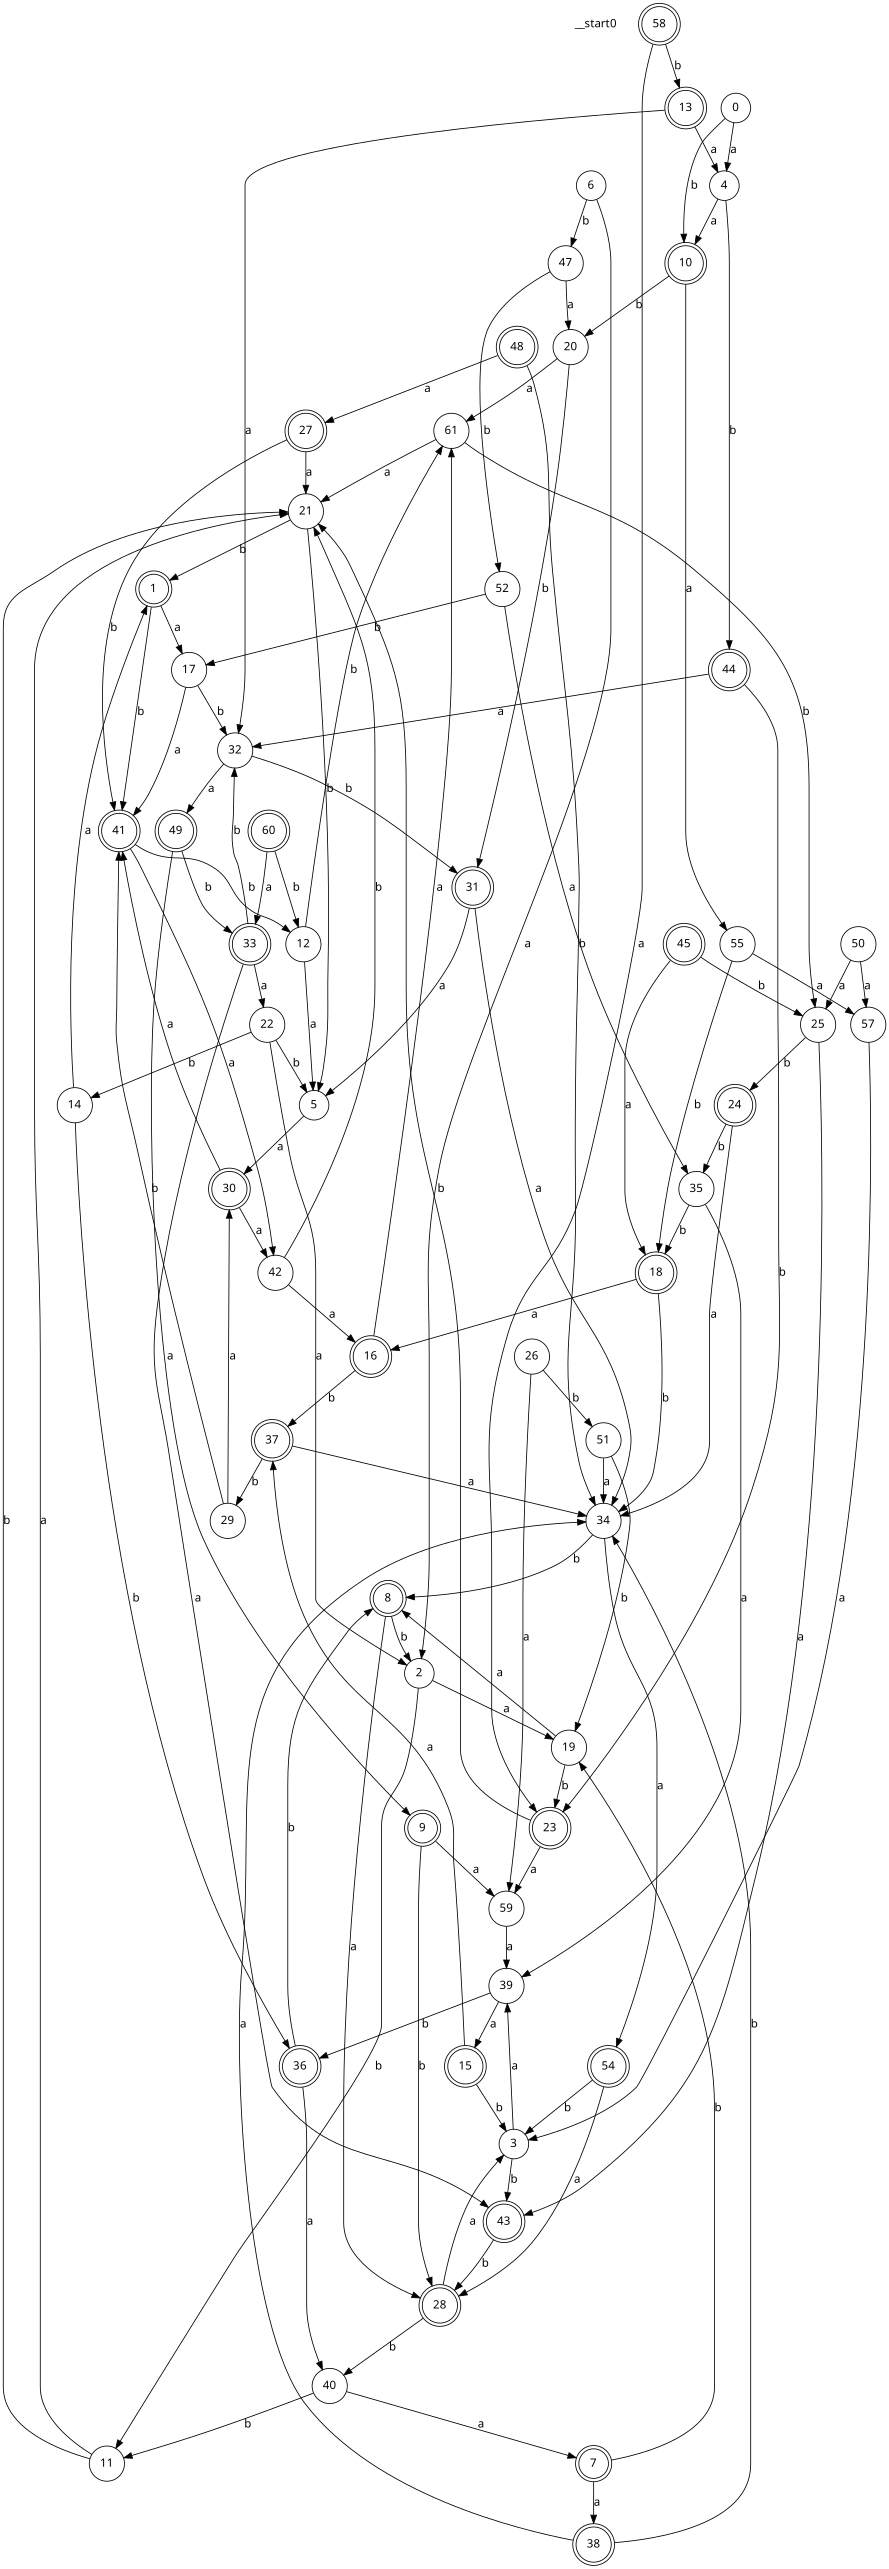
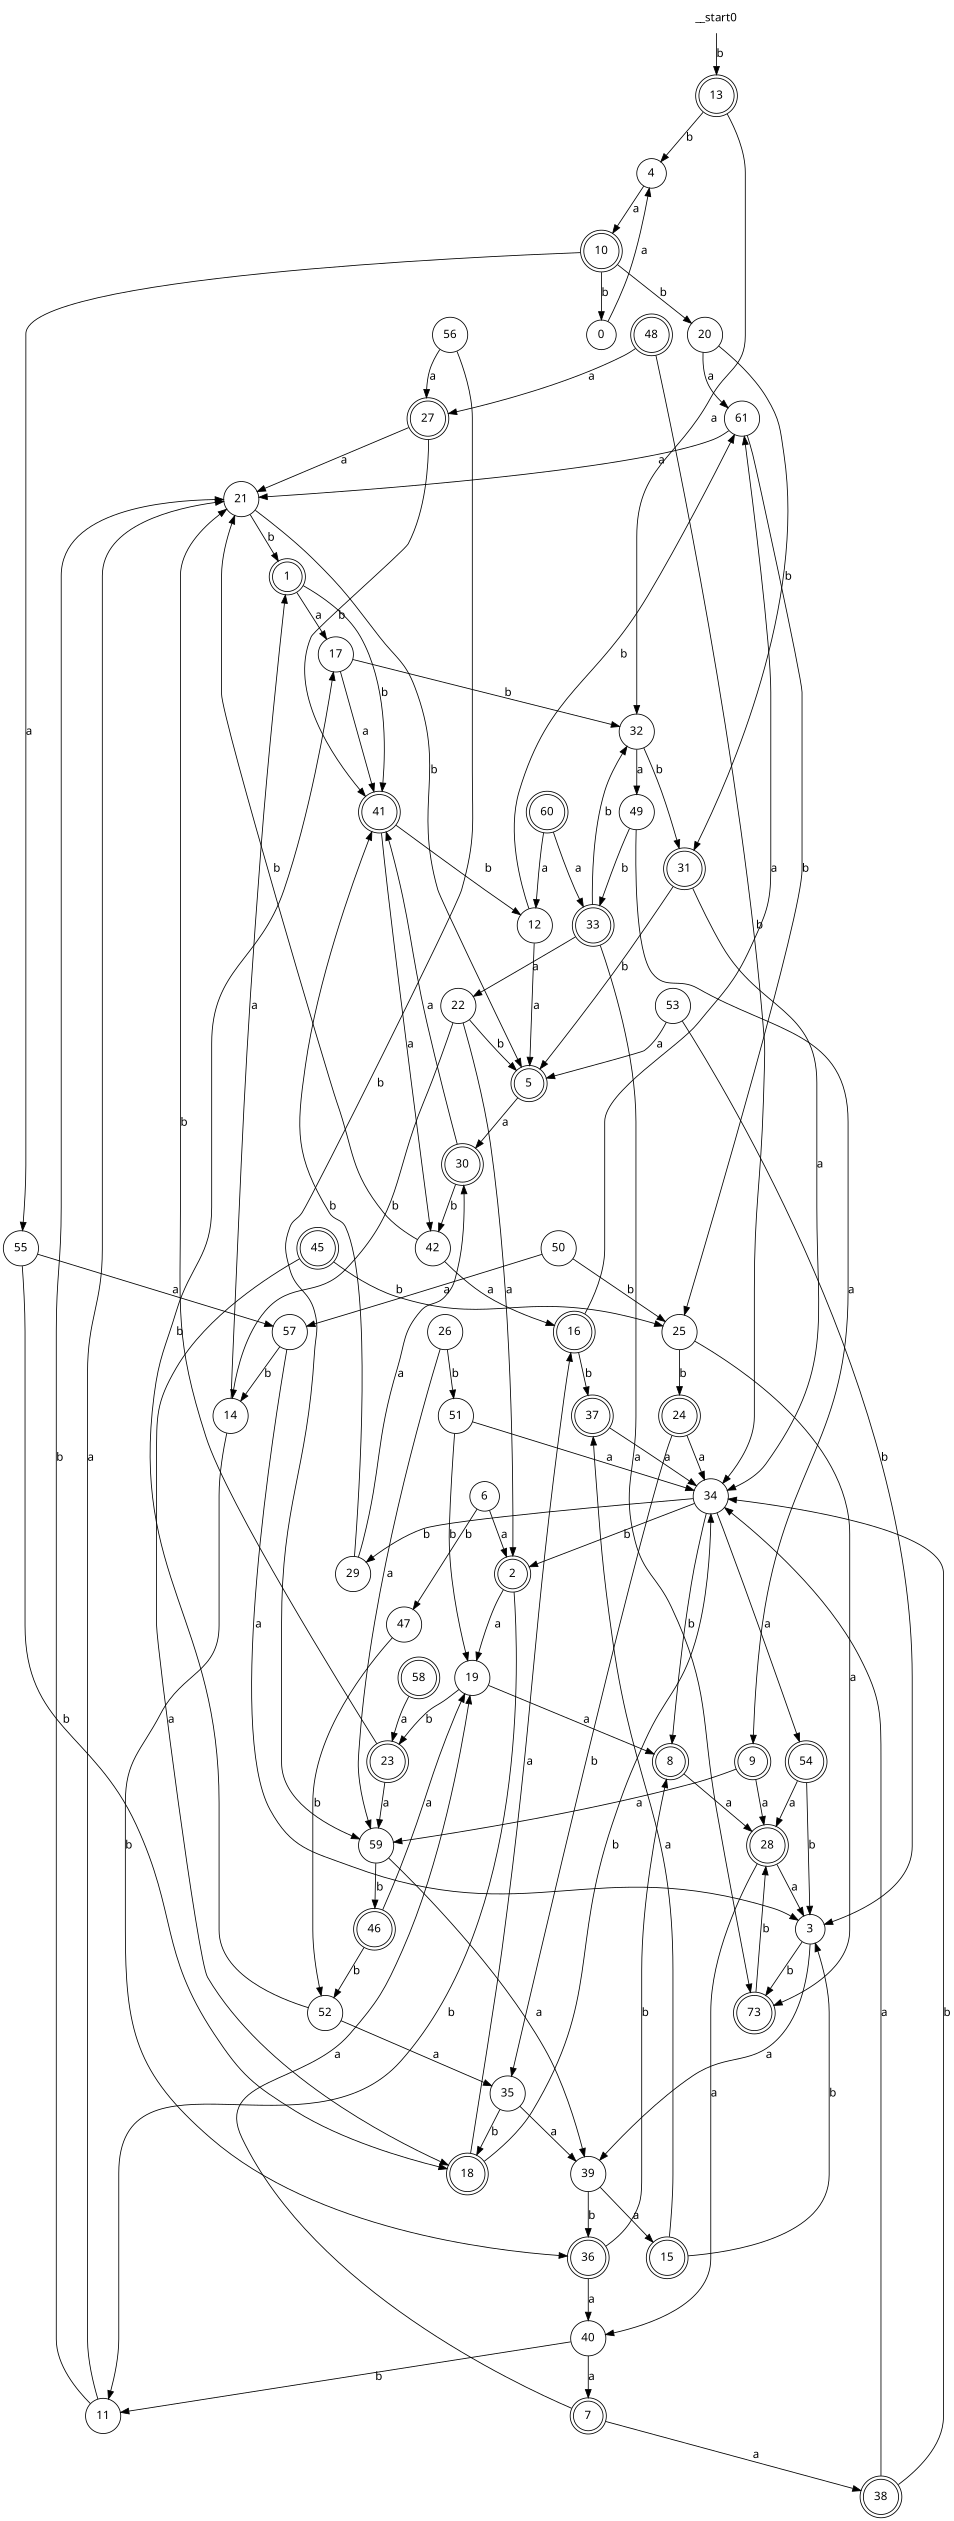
edge "58" -> "13": now "__start0" -> "13"
edge "13" -> "4": label "a" -> "b"
edge "0" -> "10": reversed
edge "47" -> "20": removed, label "a"
node "56": added
node "44": removed
node "49": shape doublecircle -> circle
edge "60" -> "12": label "b" -> "a"
edge "31" -> "5": label "a" -> "b"
edge "50" -> "25": label "a" -> "b"
node "53": added
node "5": shape circle -> doublecircle
edge "30" -> "42": label "a" -> "b"
edge "57" -> "14": added, label "b"
edge "37" -> "29": now "34" -> "29"
edge "8" -> "2": now "34" -> "2"
node "2": shape circle -> doublecircle
node "46": added
edge "9" -> "28": label "b" -> "a"
edge "7" -> "19": label "b" -> "a"
node "43": label "43" -> "73"
edge "28" -> "40": label "b" -> "a"
